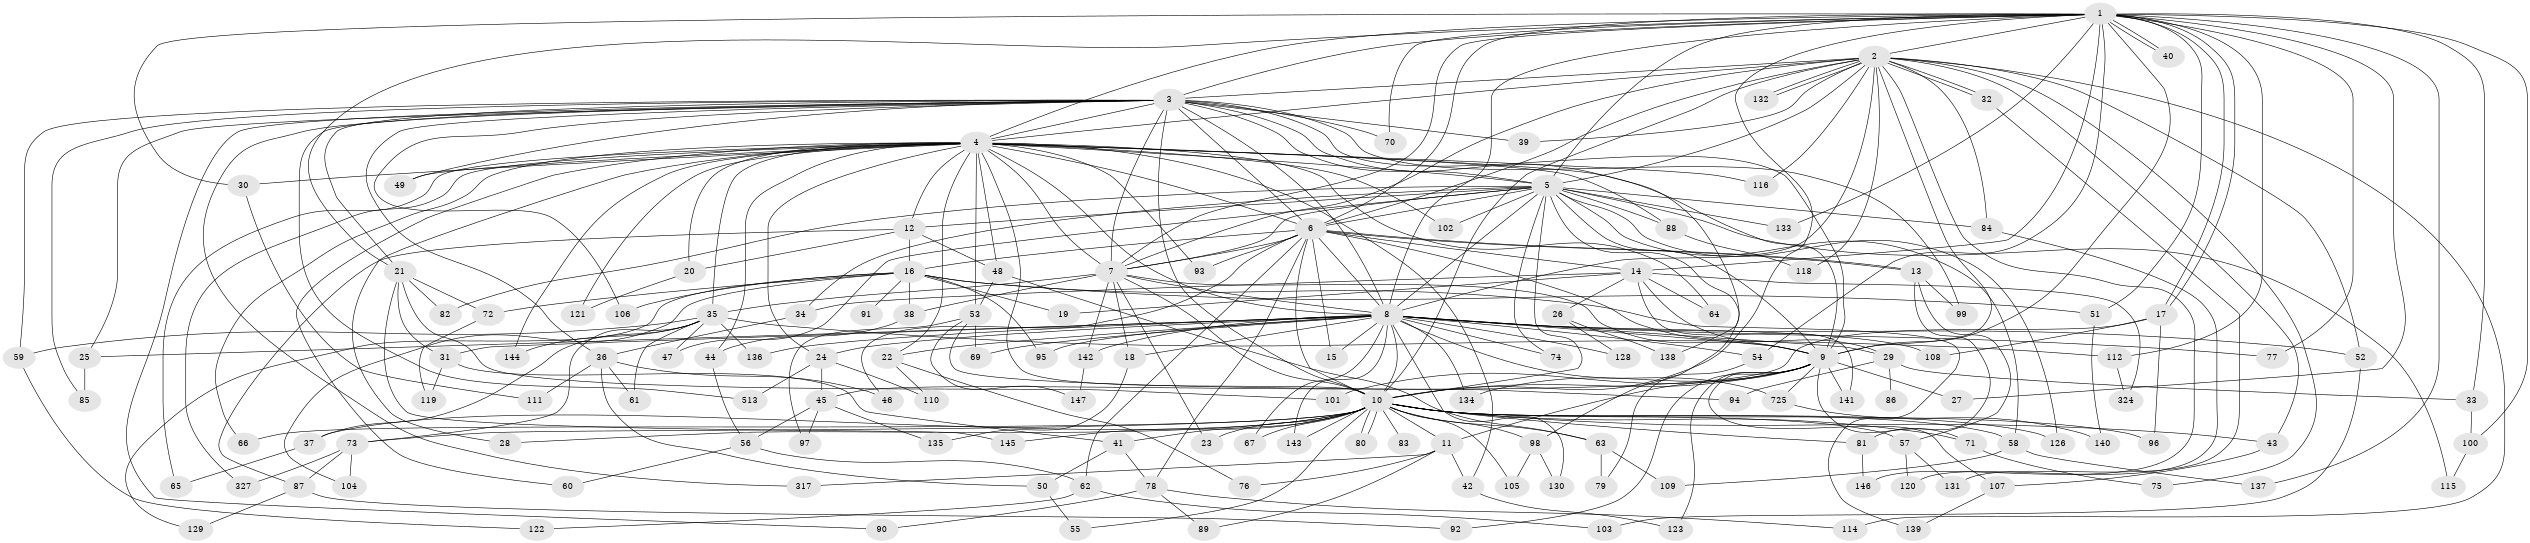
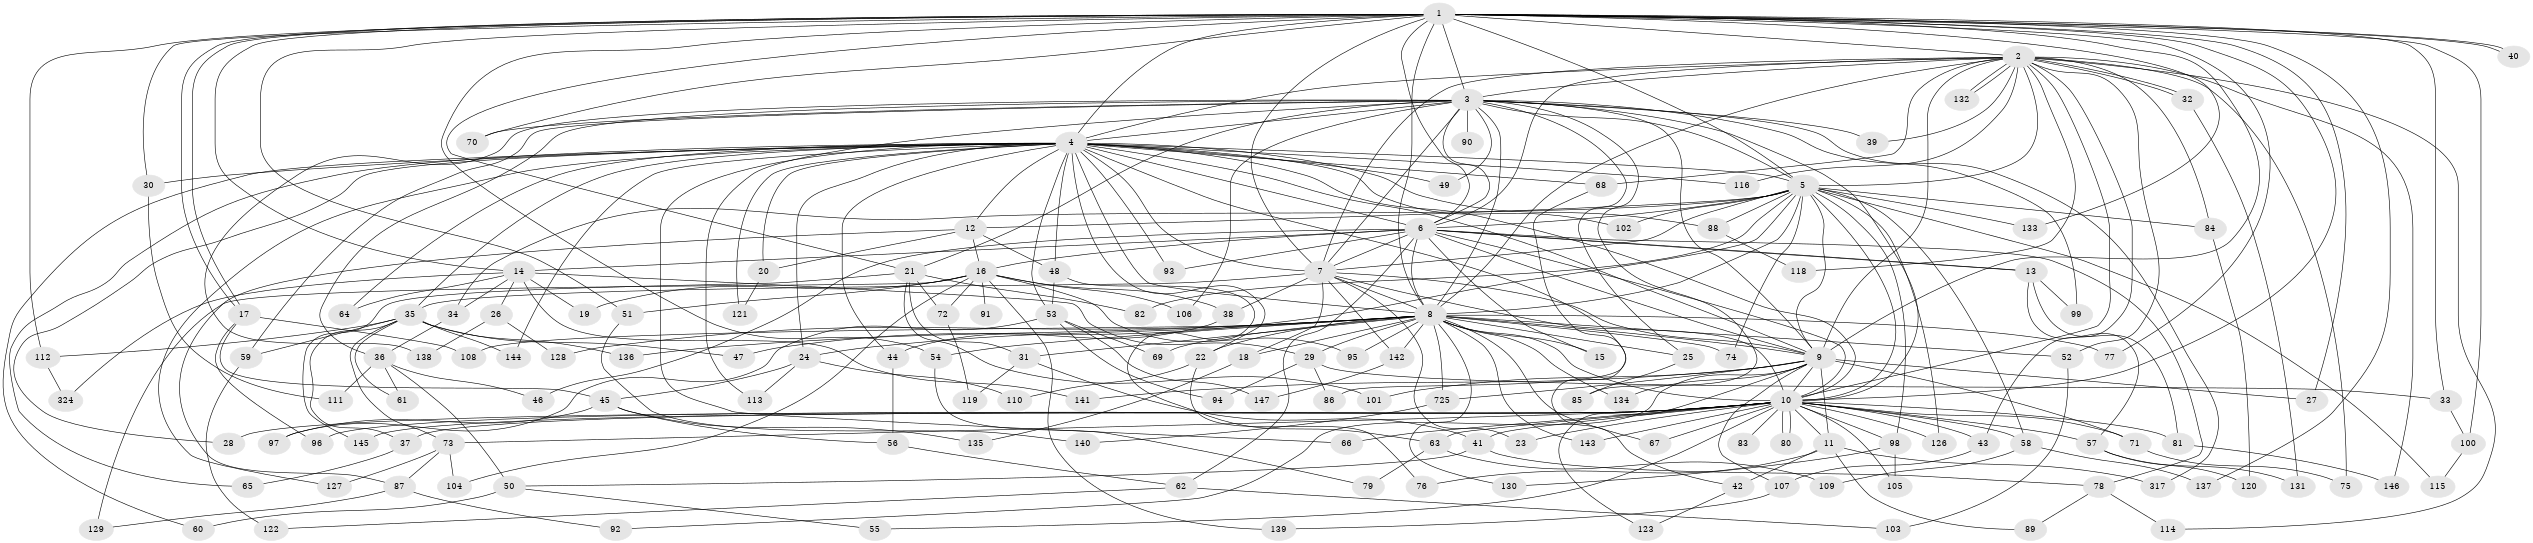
node "68": added
node "513": label "513" -> "113"
edge "56" -- "60": now "50" -- "60"
node "327": label "327" -> "127"
edge "78" -- "90": removed
